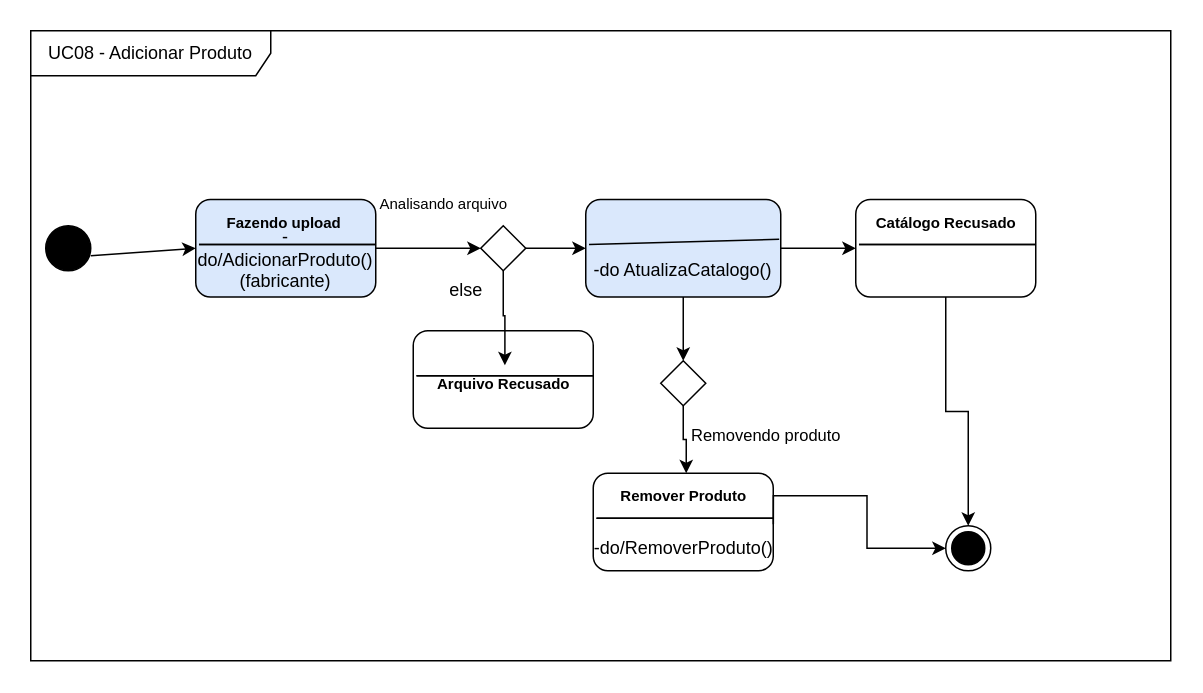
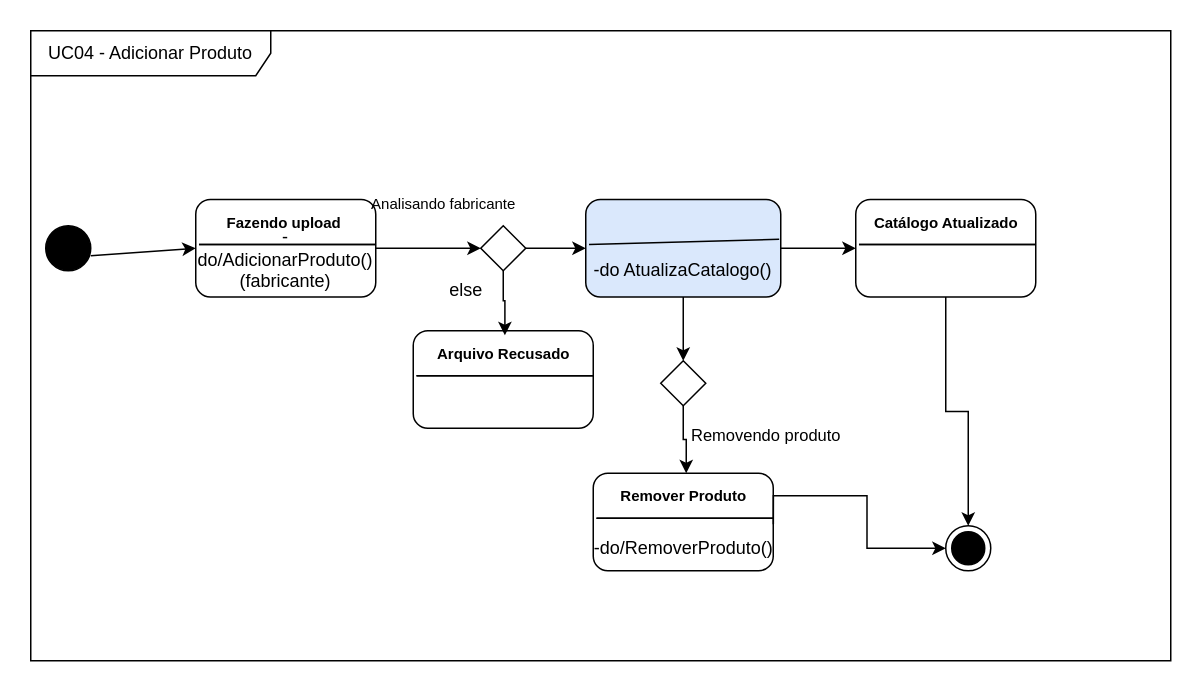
node "UC08 - Adicionar Produto": label "UC08 - Adicionar Produto" -> "UC04 - Adicionar Produto"
node "Analisando arquivo": label "Analisando arquivo" -> "Analisando fabricante"
node "Catálogo Recusado": label "Catálogo Recusado" -> "Catálogo Atualizado"
node "-do/AdicionarProduto() (fabricante)": fillcolor #dae8fc -> #ffffff
node "Arquivo Recusado": moved (503, 383) -> (503, 353)
